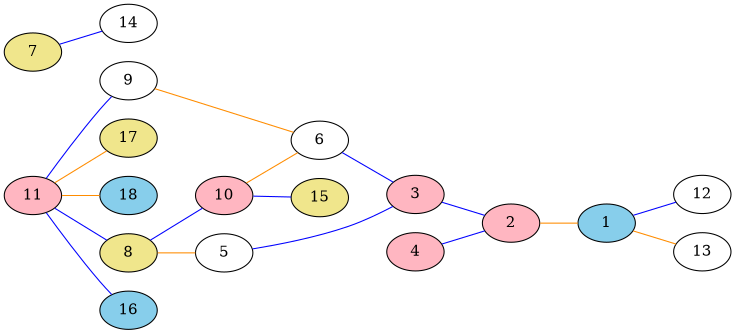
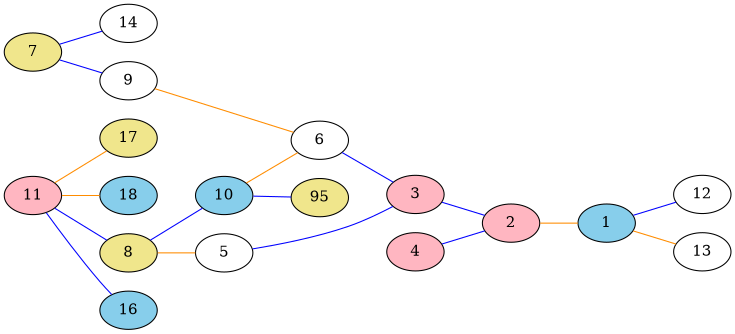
edge "9" -- "11": now "9" -- "7"
node "10": fillcolor lightpink -> skyblue
node "15": label "15" -> "95"
